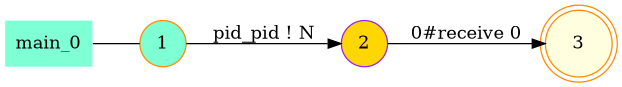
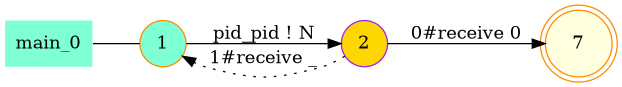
node "3": label "3" -> "7"
edge "2" -> "1": added, label "1#receive _"
